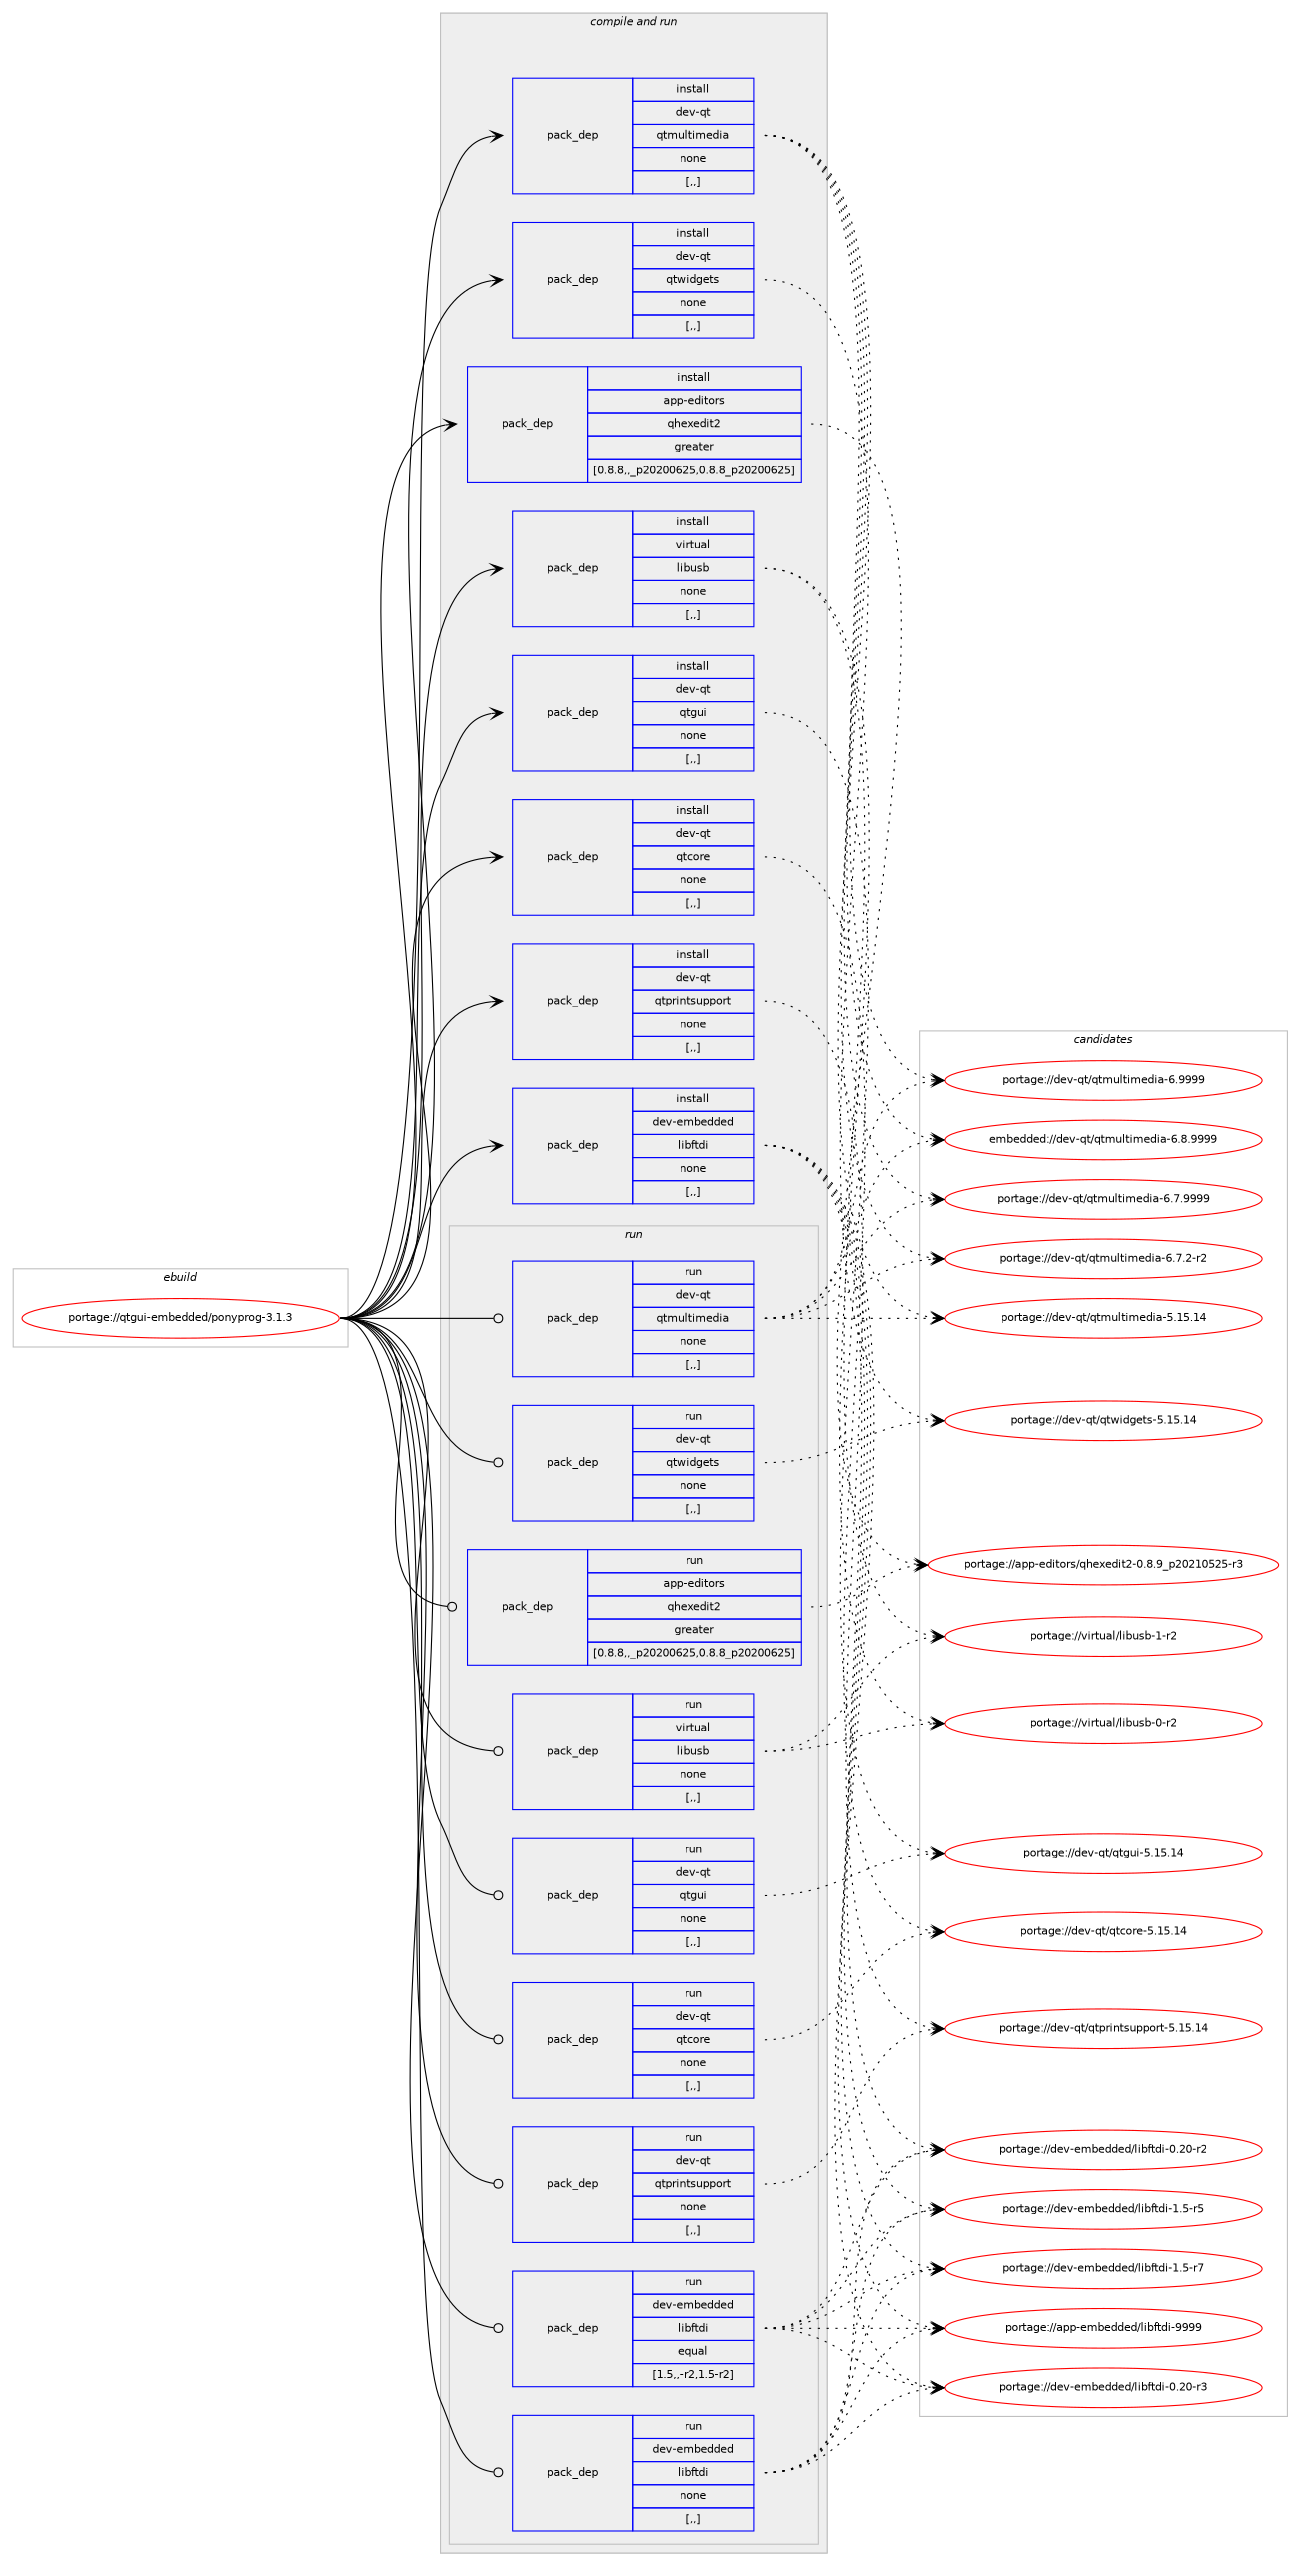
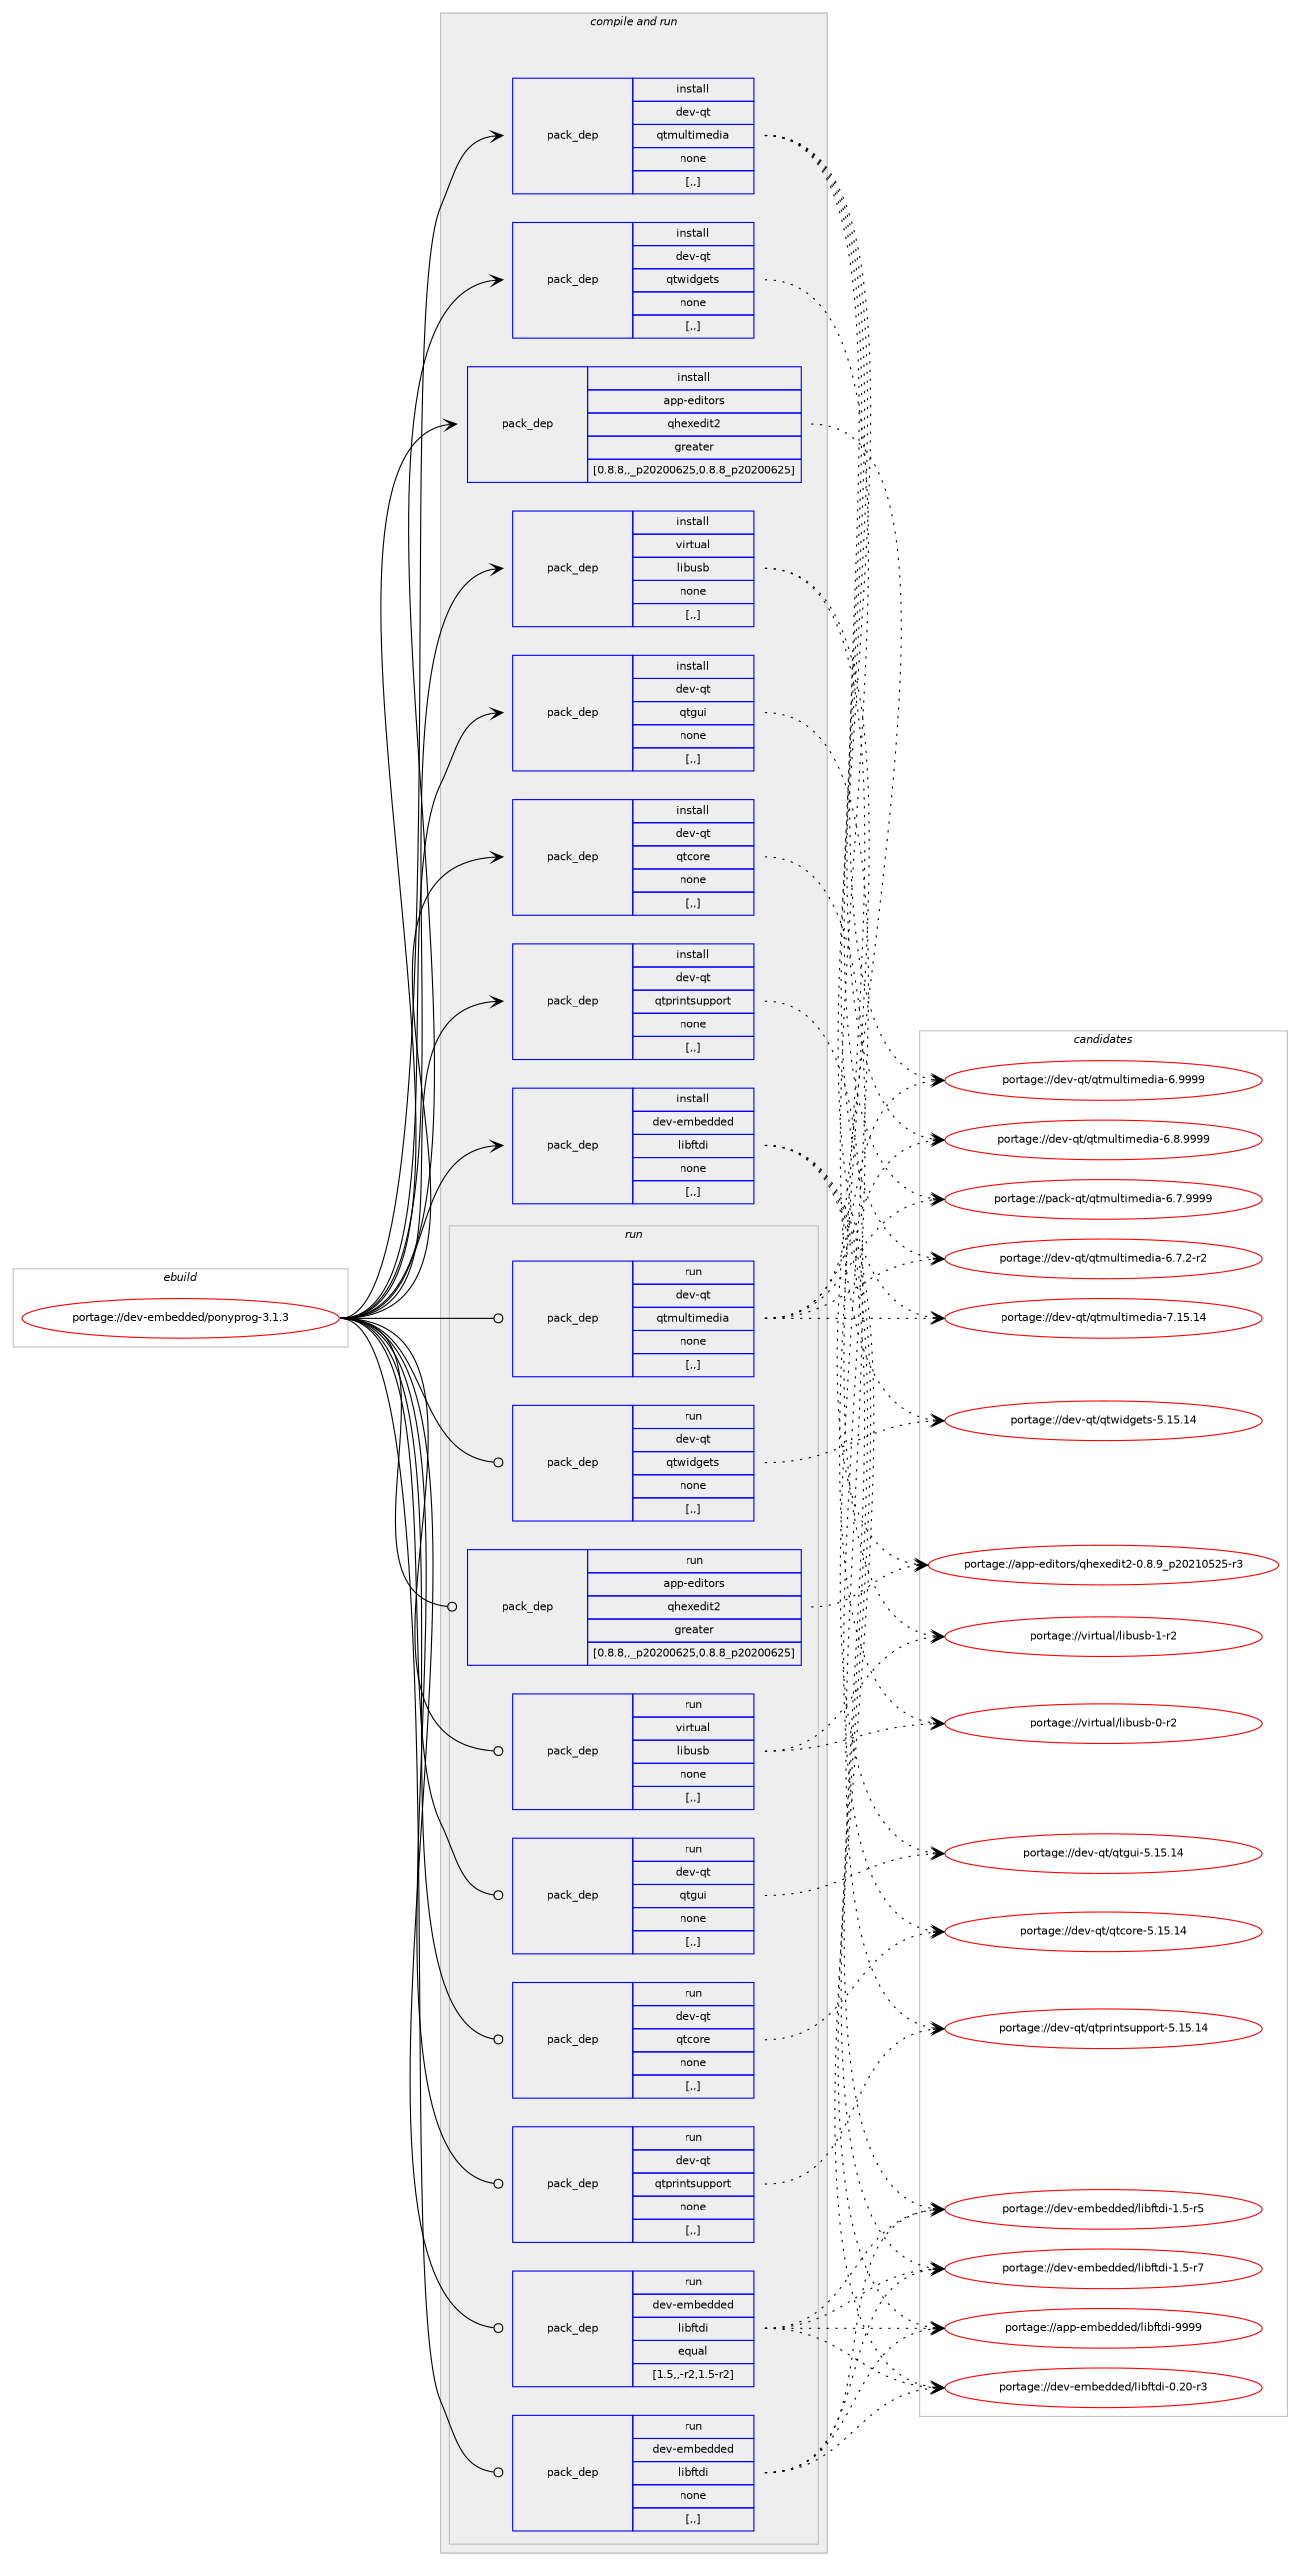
node "embedded://dev-qt/qtmultimedia-6.8.9999": label "embedded://dev-qt/qtmultimedia-6.8.9999" -> "portage://dev-qt/qtmultimedia-6.8.9999"
node "portage://dev-qt/qtmultimedia-6.7.9999": label "portage://dev-qt/qtmultimedia-6.7.9999" -> "portage://pack-qt/qtmultimedia-6.7.9999"
node "portage://qtgui-embedded/ponyprog-3.1.3": label "portage://qtgui-embedded/ponyprog-3.1.3" -> "portage://dev-embedded/ponyprog-3.1.3"
node "portage://dev-qt/qtmultimedia-5.15.14": label "portage://dev-qt/qtmultimedia-5.15.14" -> "portage://dev-qt/qtmultimedia-7.15.14"
node "portage://dev-embedded/libftdi-0.20-r2": removed
